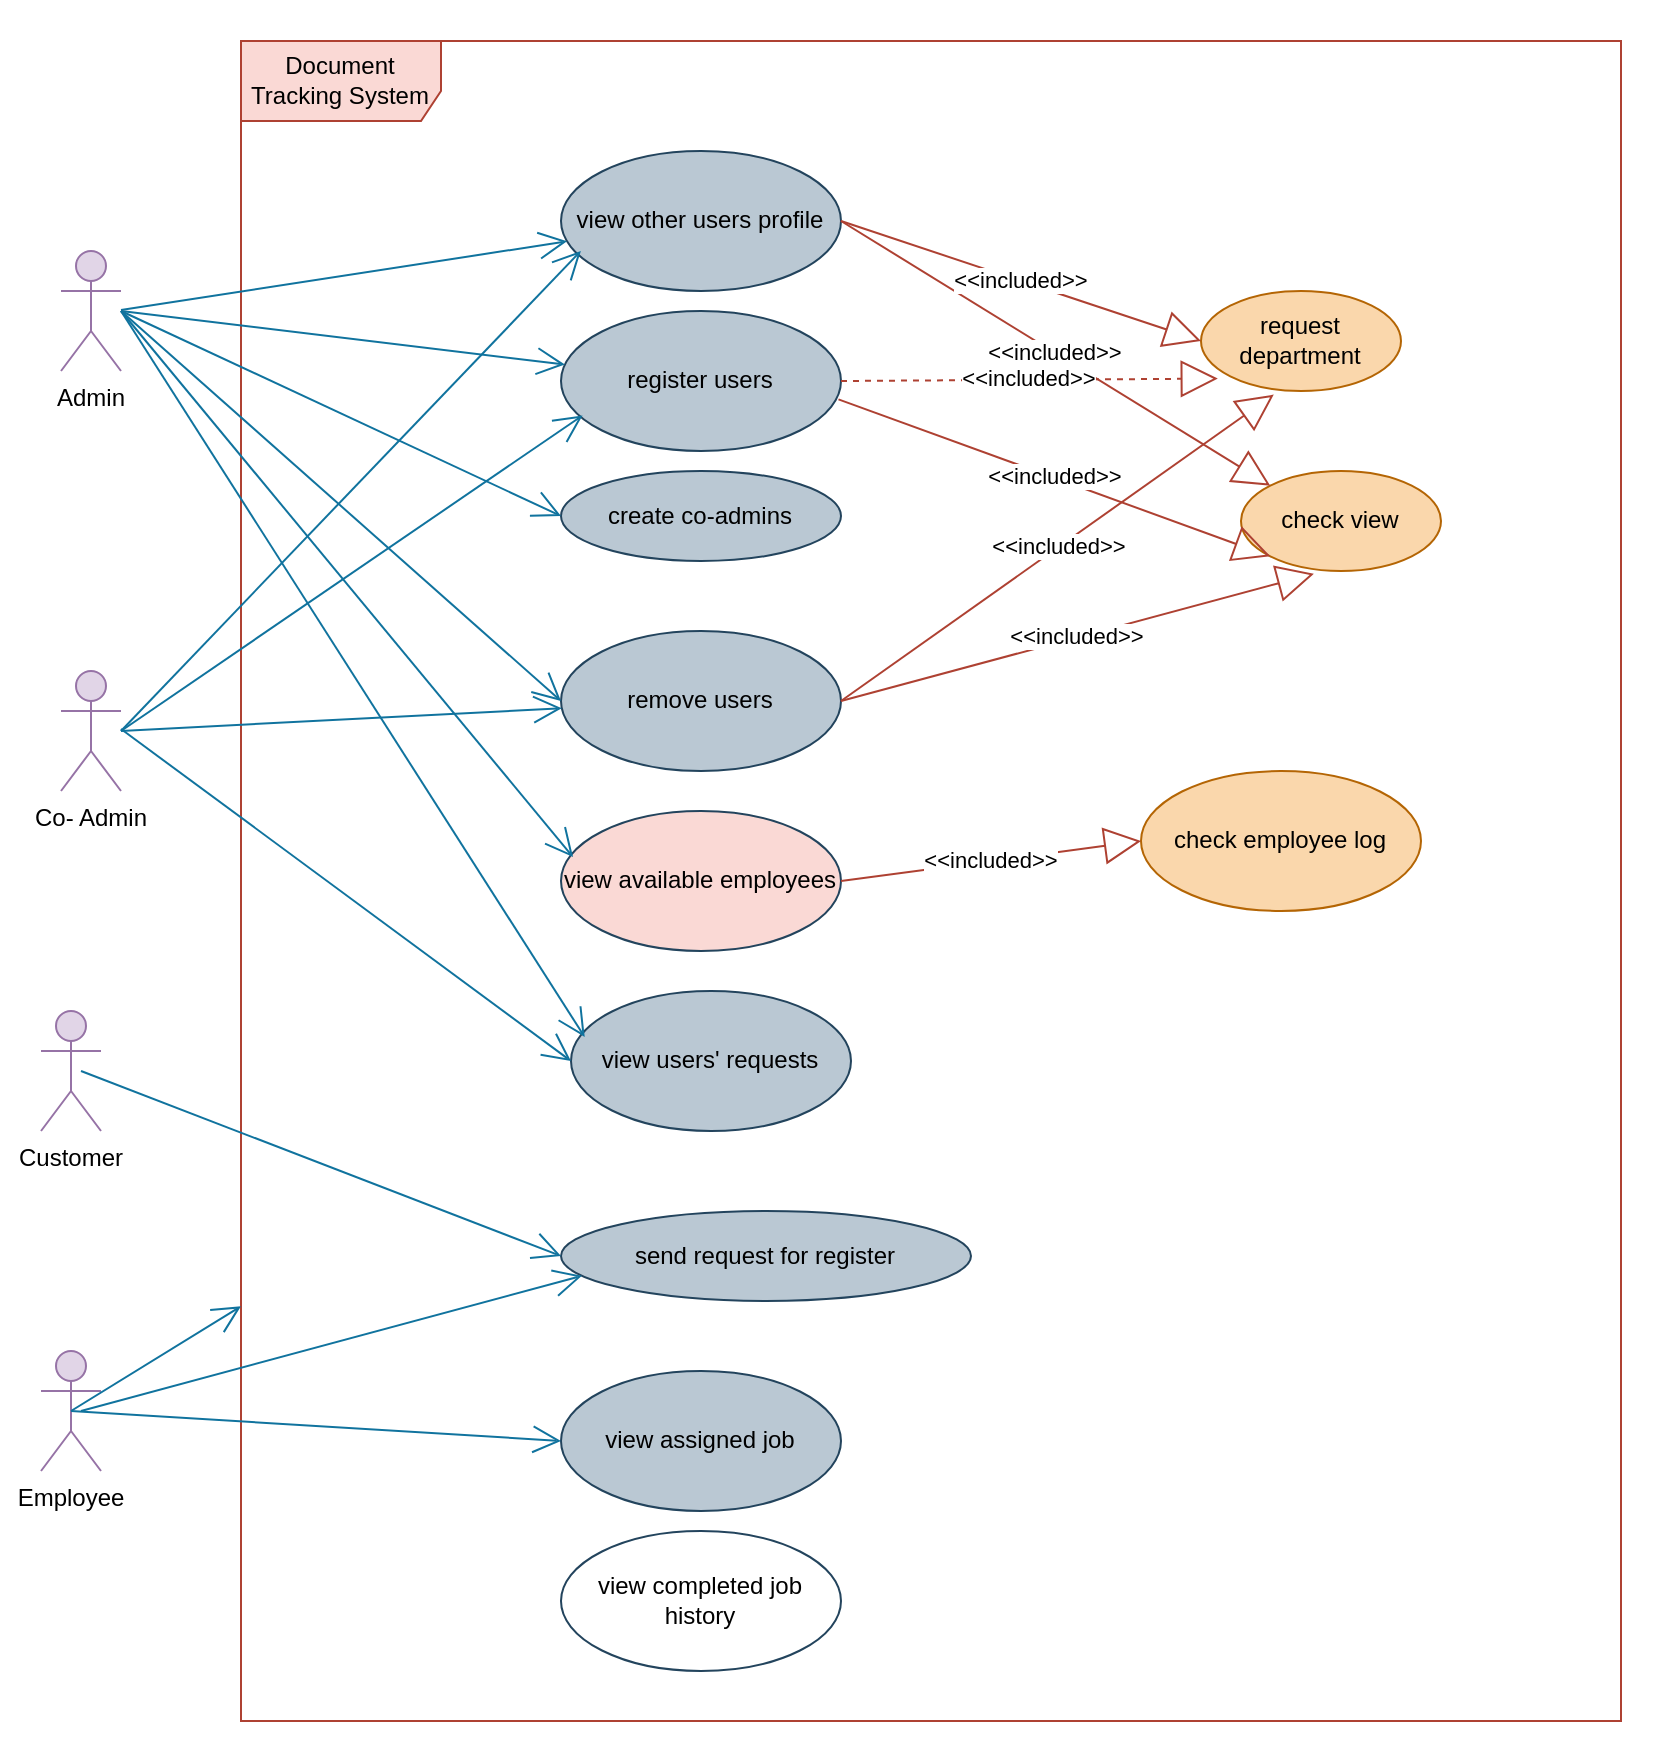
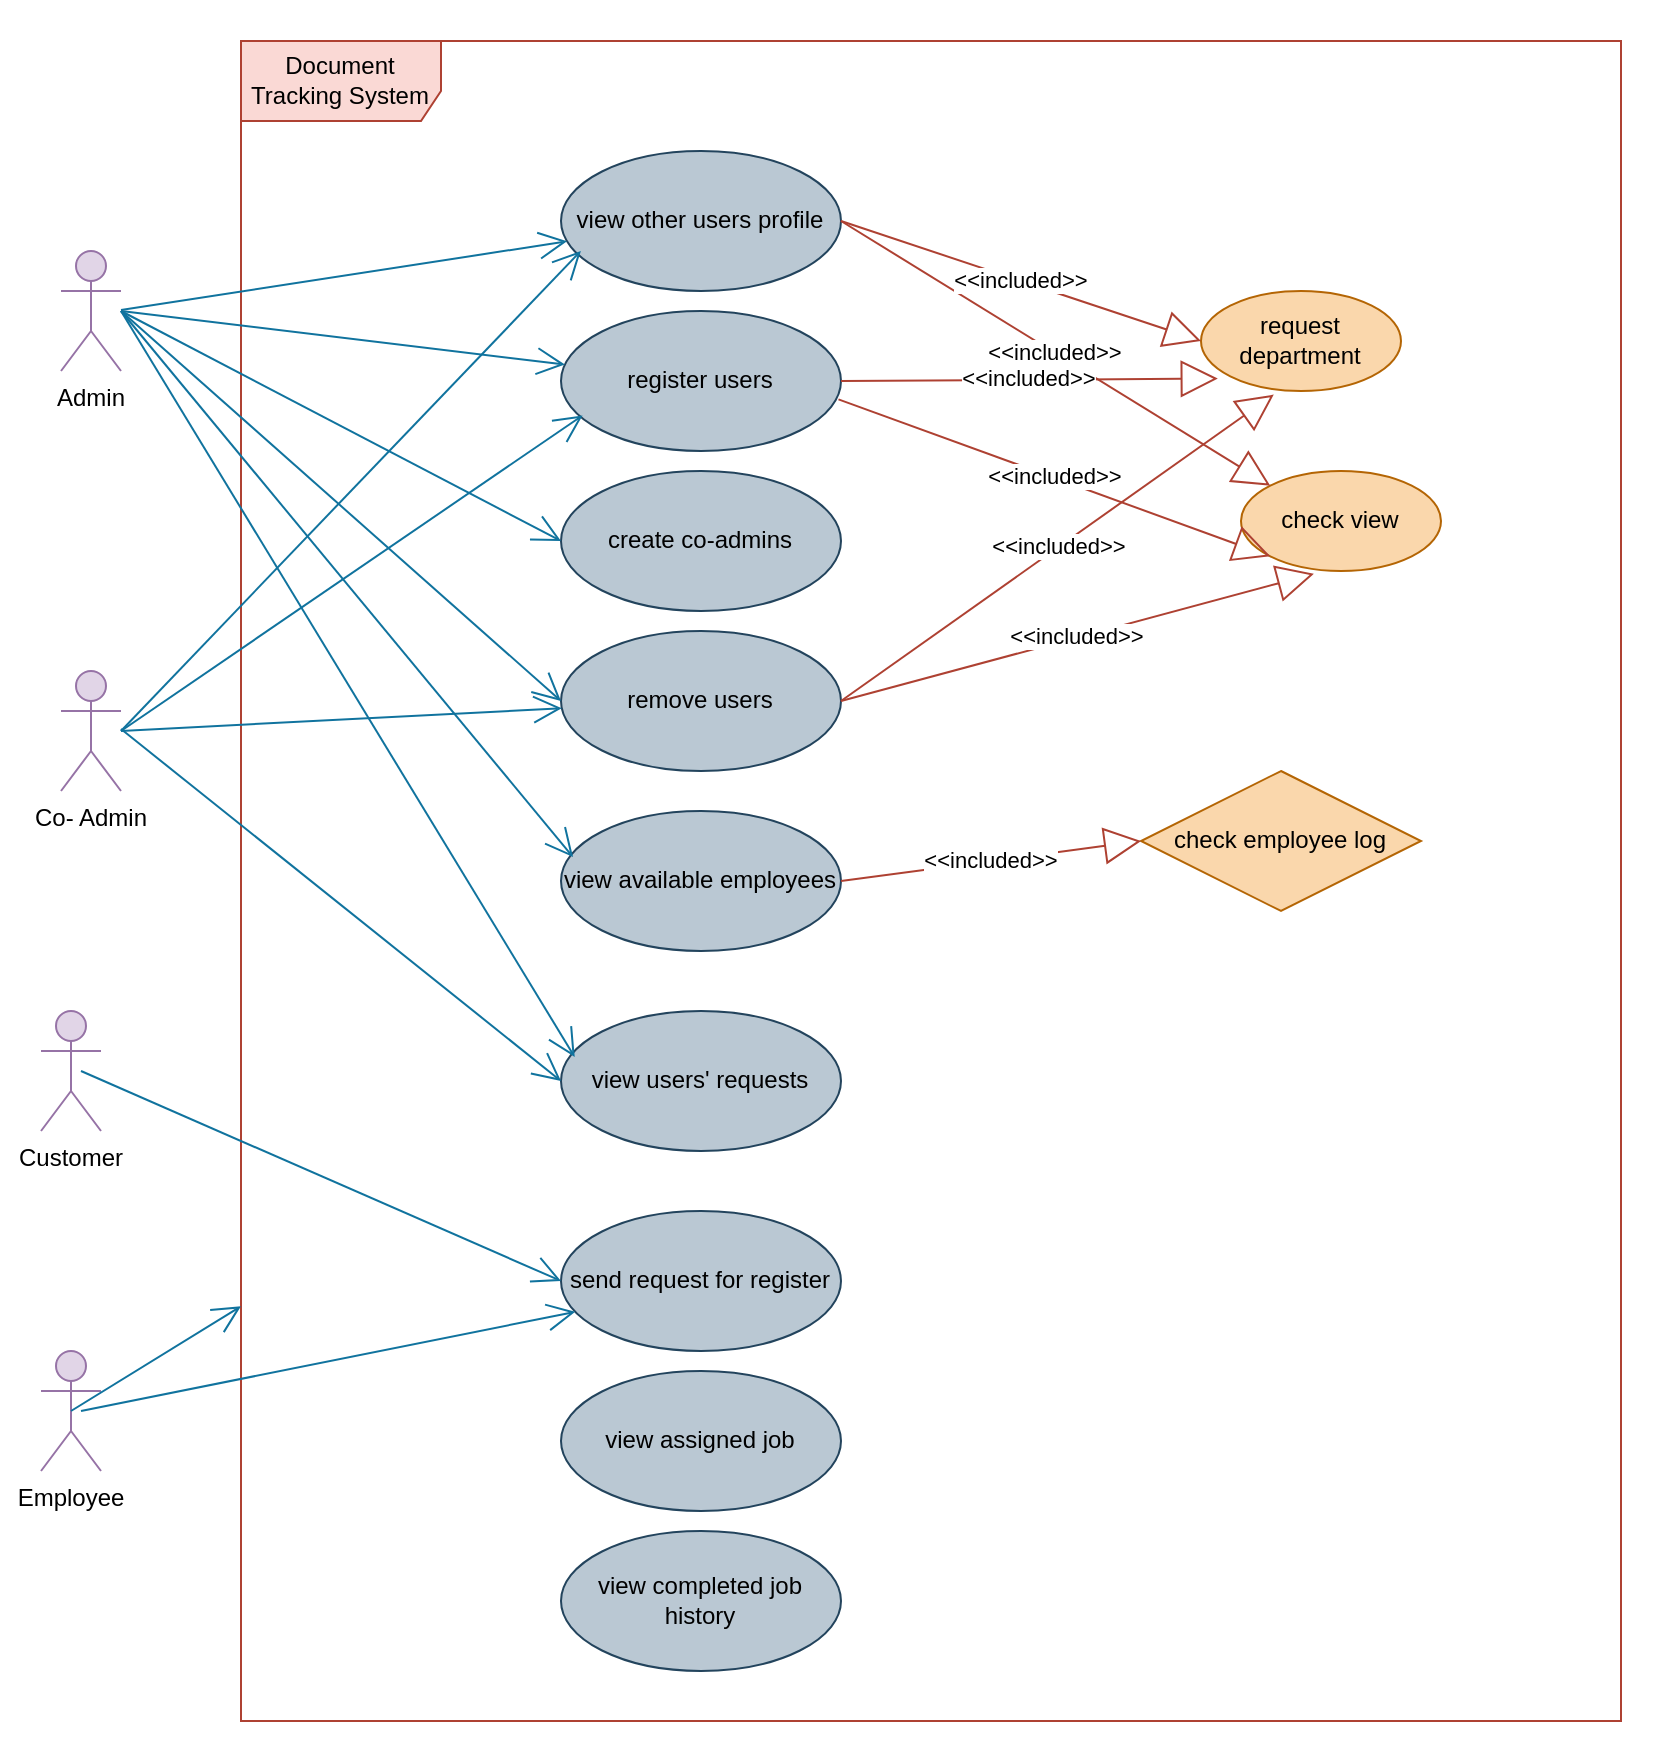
edge "register users" -> "request department": style dashed -> solid
node "create co-admins": size 280x90 -> 280x140
node "check employee log": shape ellipse -> diamond
node "view available employees": fillcolor #fad9d5 -> #bac8d3
node "view users' requests": moved (711, 1061) -> (701, 1081)
node "send request for register": size 410x90 -> 280x140
edge "Employee" -> "view assigned job": removed
node "view completed job history": fillcolor #ffffff -> #bac8d3
